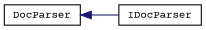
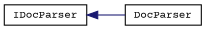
edge "IDocParser" -> "DocParser": reversed
